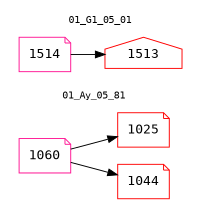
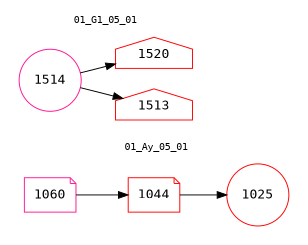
node "1514": shape note -> circle
node "1520": added
cluster "01_Ay_05_81": label "01_Ay_05_81" -> "01_Ay_05_01"
node "1025": shape note -> circle
edge "1060" -> "1025": now "1044" -> "1025"
